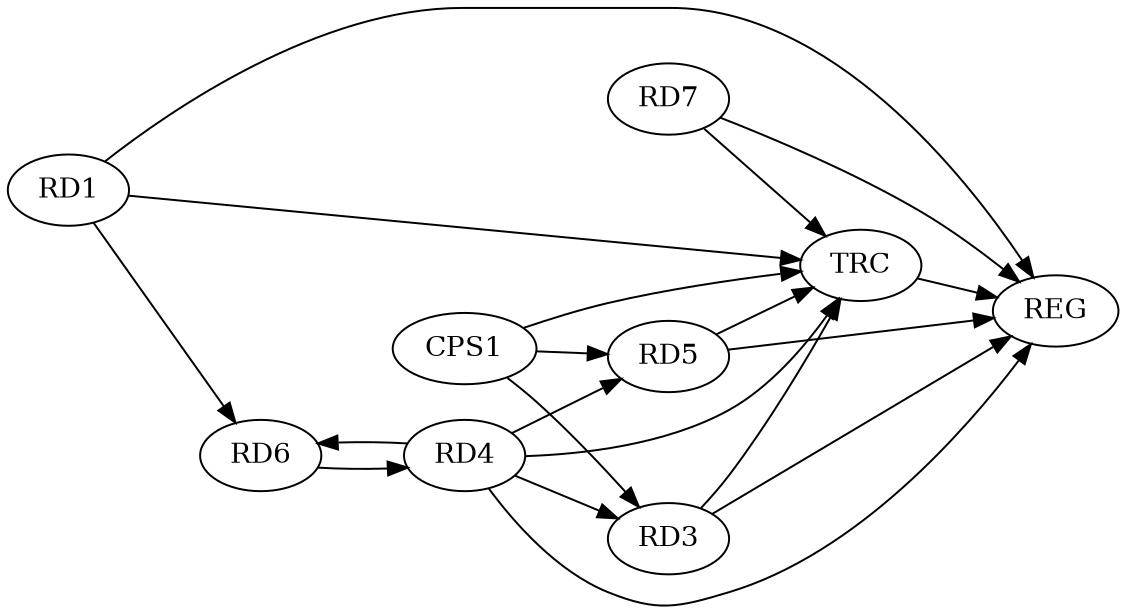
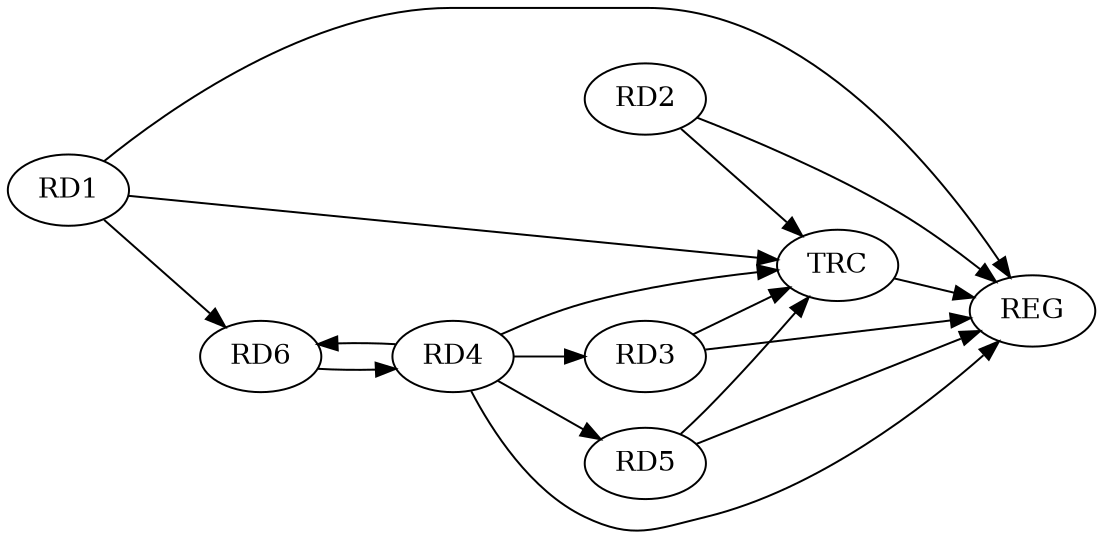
node "RD7": label "RD7" -> "RD2"
node "CPS1": removed
